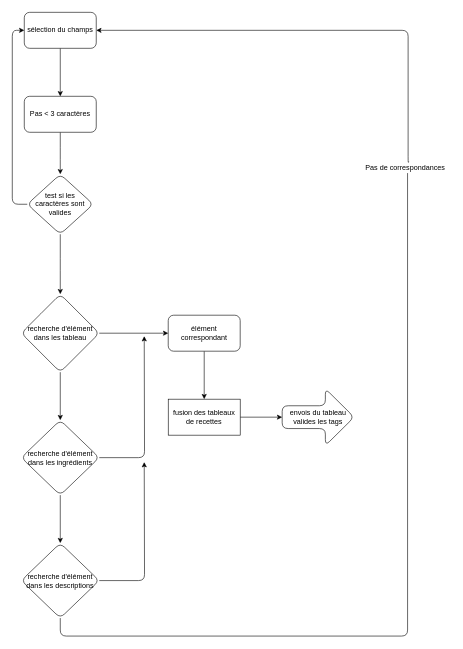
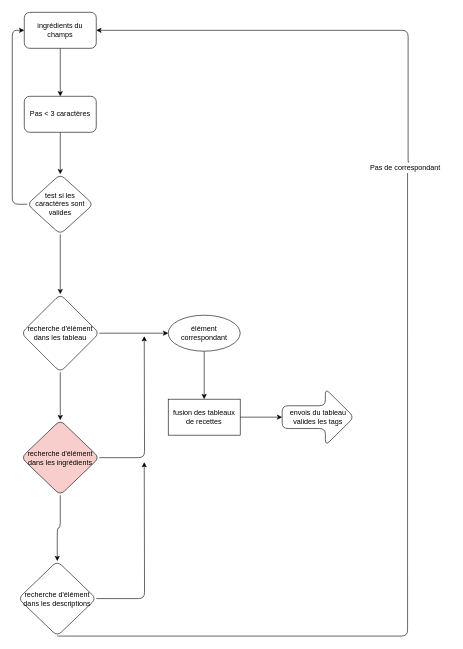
node "sélection du champs": label "sélection du champs" -> "ingrédients du champs"
node "Pas de correspondances": label "Pas de correspondances" -> "Pas de correspondant"
node "élément correspondant": shape rounded rectangle -> ellipse
node "recherche d'élément dans les ingrédients": fillcolor #ffffff -> #f8cecc
node "recherche d'élément dans les descriptions": moved (60, 581) -> (57, 599)
